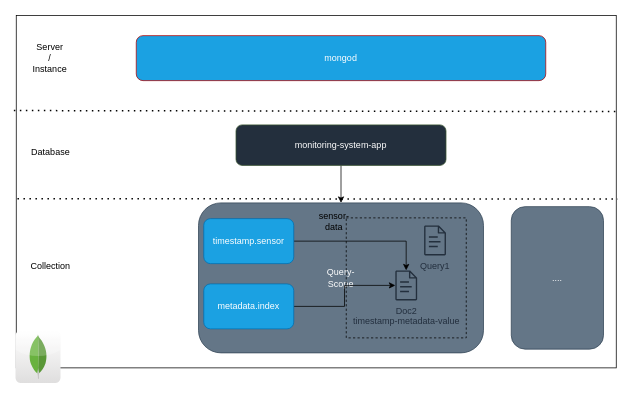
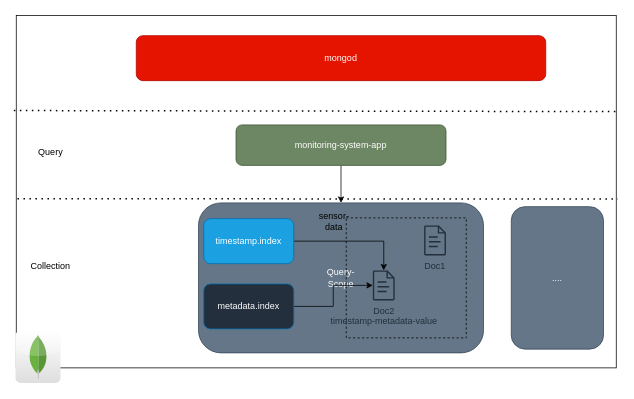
node "Server / Instance": removed
node "mongod": fillcolor #1ba1e2 -> #e51400
node "monitoring-system-app": fillcolor #232f3d -> #6d8764
node "Database": label "Database" -> "Query"
node "timestamp.sensor": label "timestamp.sensor" -> "timestamp.index"
node "Query1": label "Query1" -> "Doc1"
node "Doc2 timestamp-metadata-value": moved (406, 285) -> (384, 285)
node "metadata.index": fillcolor #1ba1e2 -> #232f3d
